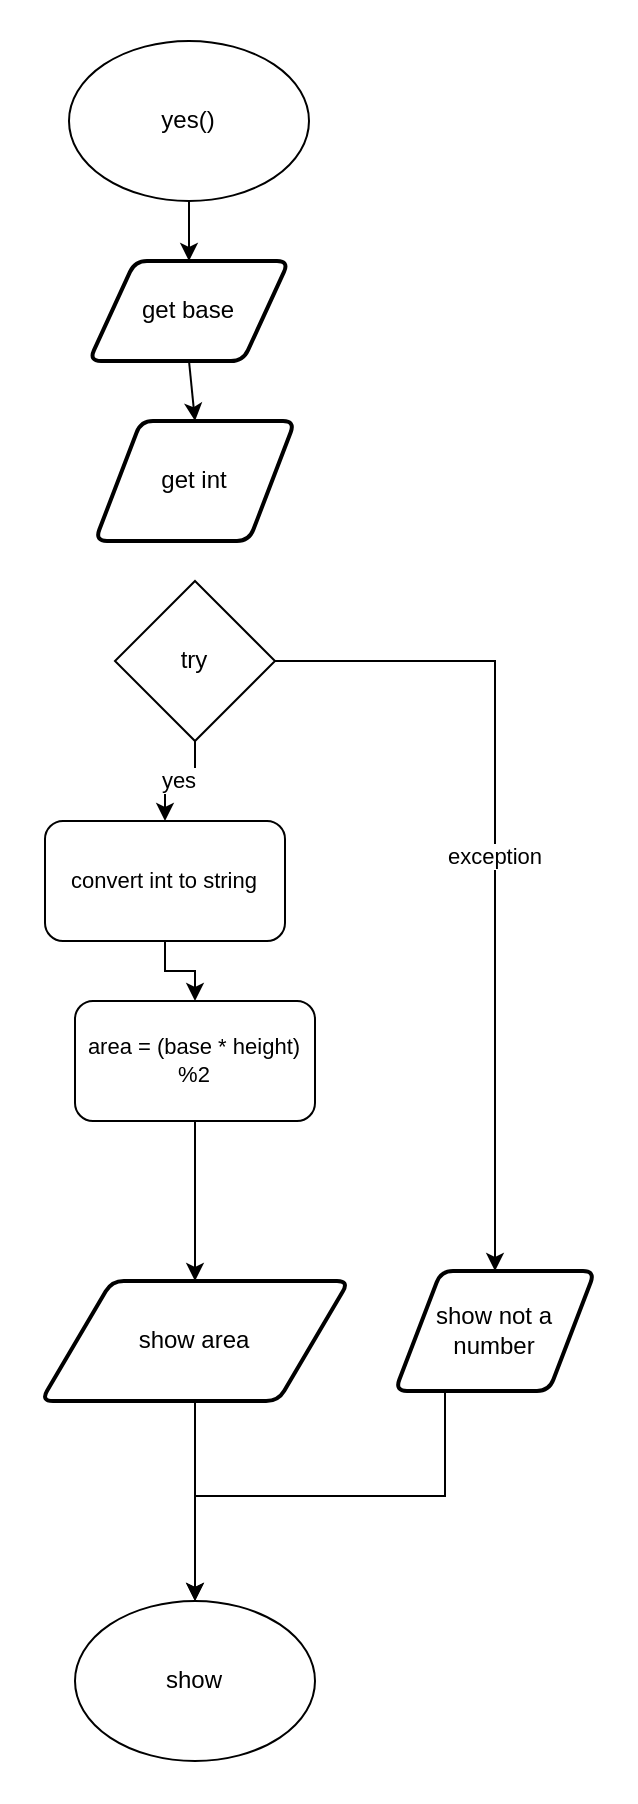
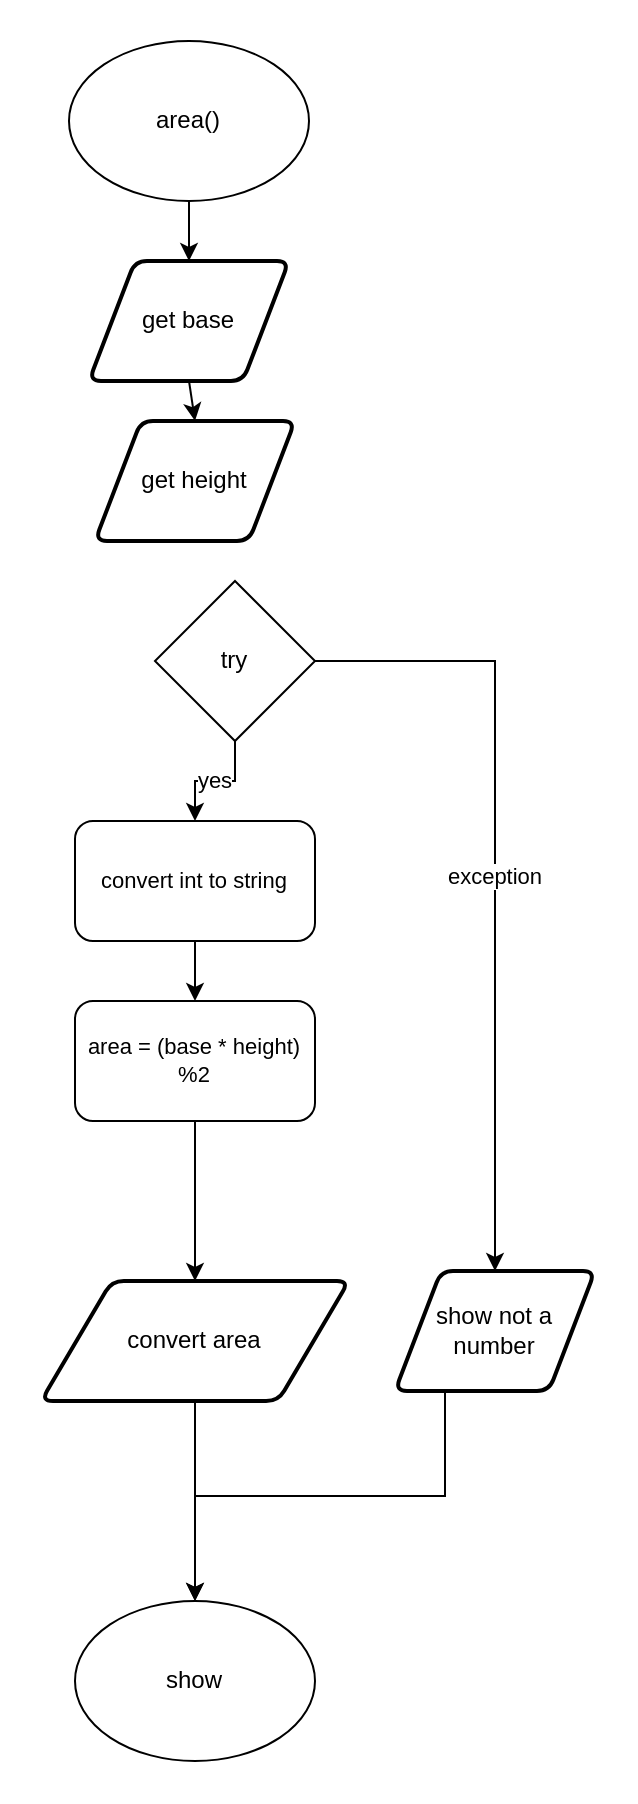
node "yes()": label "yes()" -> "area()"
node "get base": size 200x100 -> 200x120
node "get int": label "get int" -> "get height"
node "try": moved (195, 661) -> (235, 661)
node "convert int to string": moved (165, 881) -> (195, 881)
node "show area": label "show area" -> "convert area"
